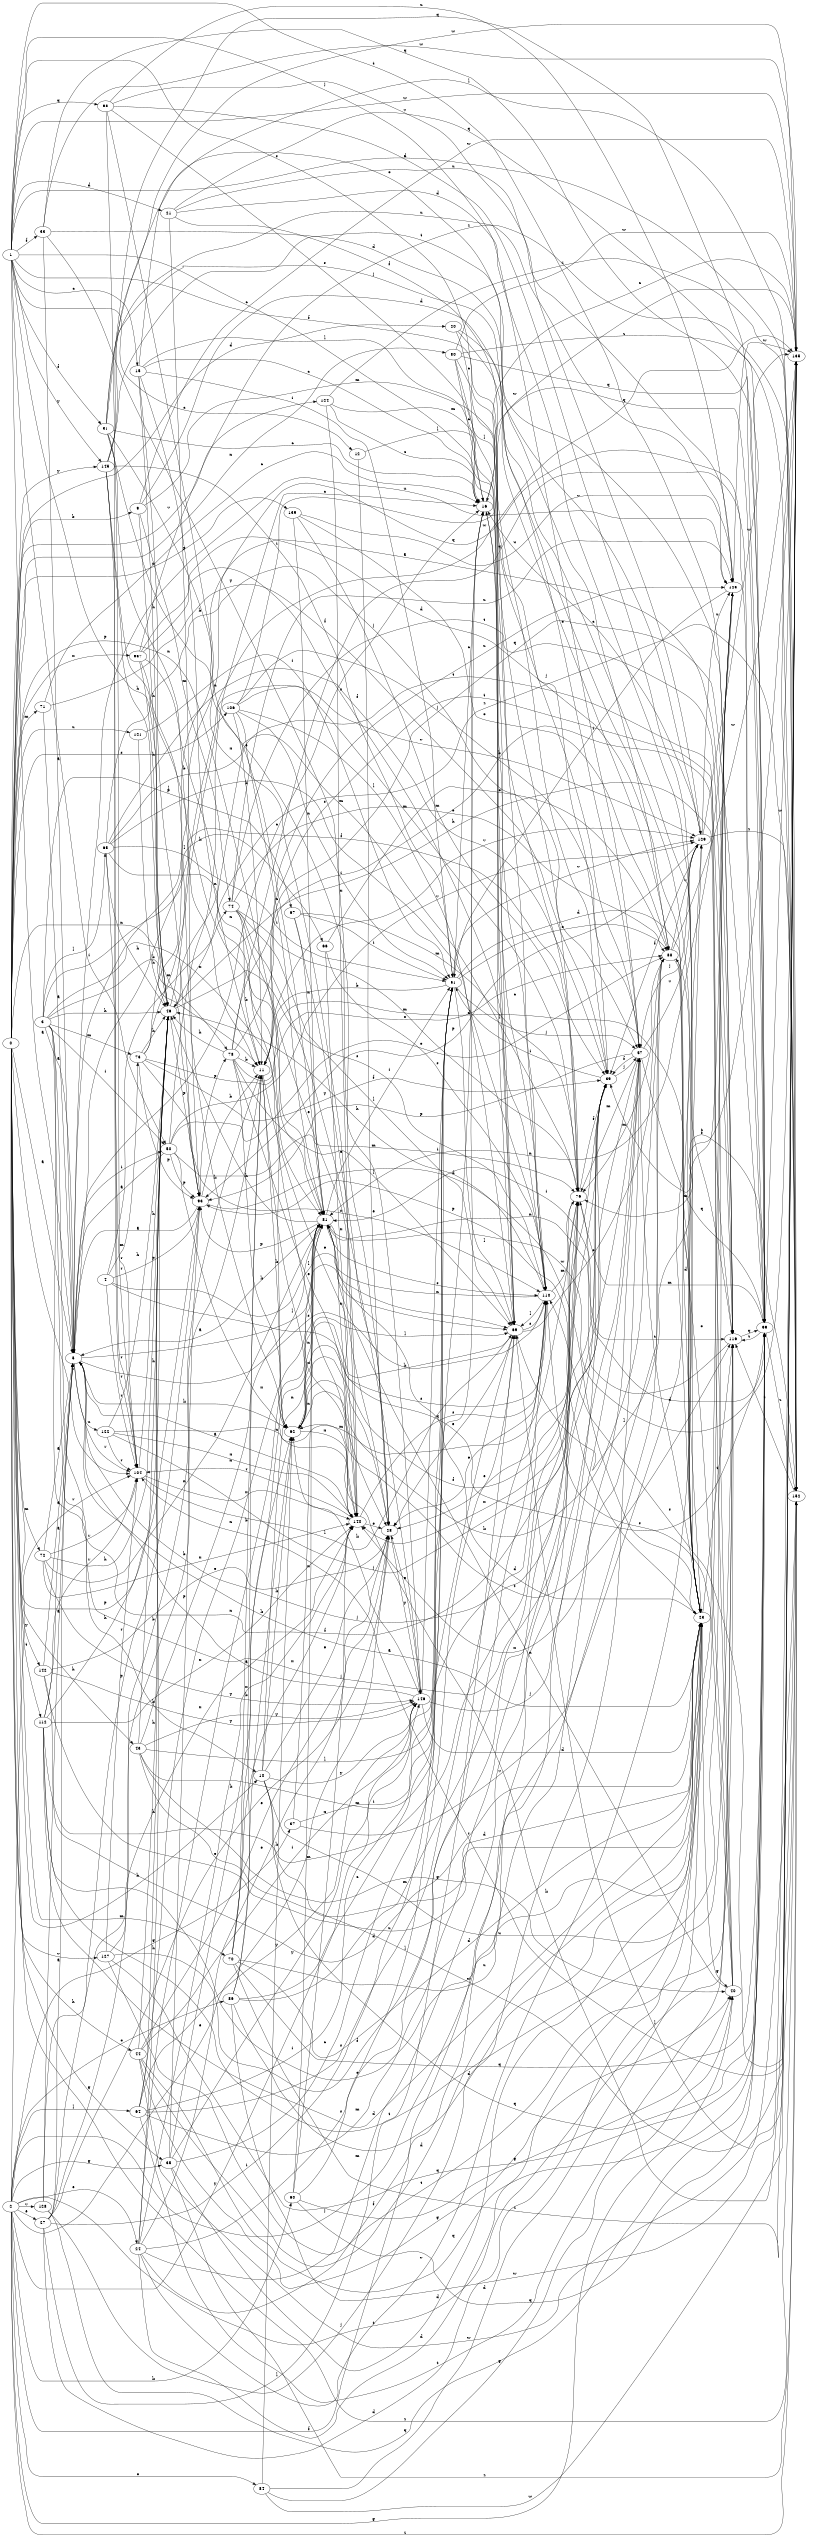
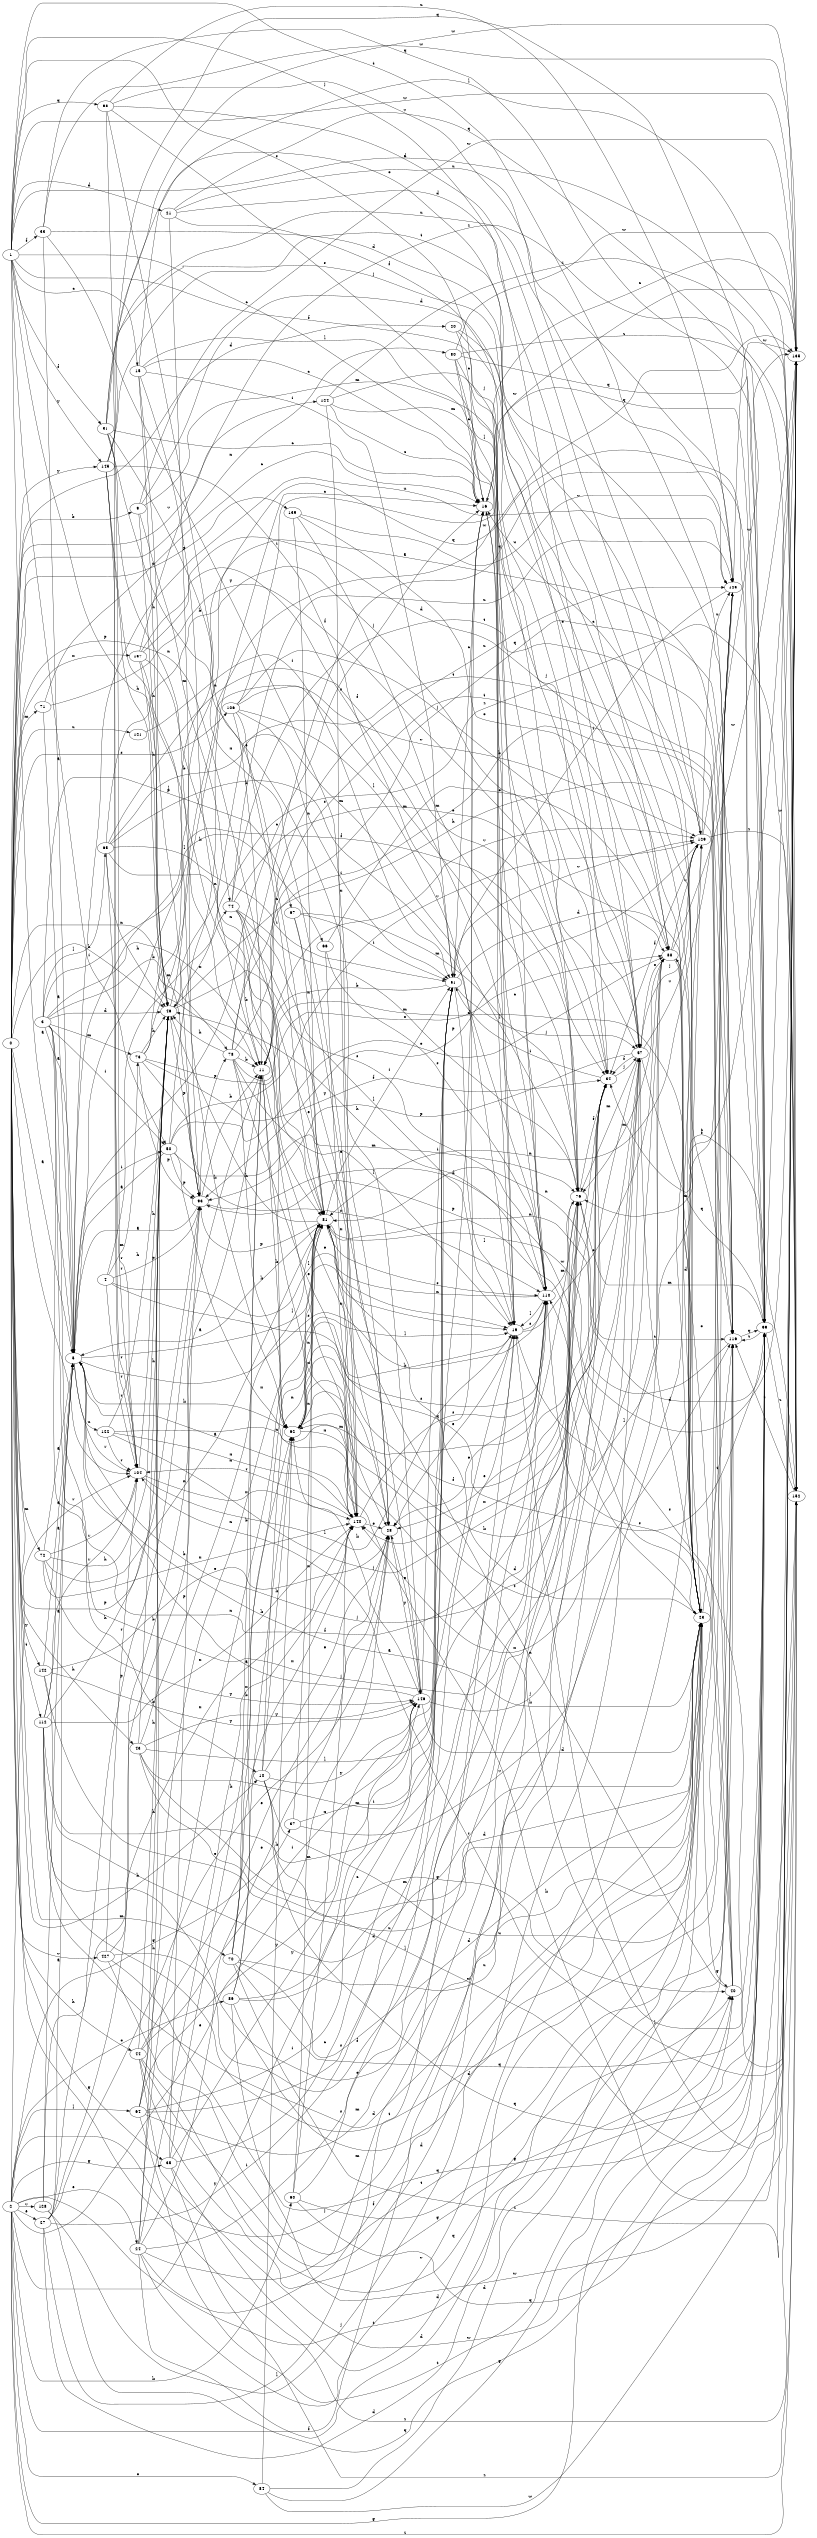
node "12": removed
edge "124" -> "57": added, label "j"
node "937": label "937" -> "137"
edge "121" -> "46": now "0" -> "46"
edge "51" -> "88": now "57" -> "88"
edge "3" -> "46": label "h" -> "d"
node "39": label "39" -> "34"
edge "99" -> "81": label "i" -> "n"
node "69": label "69" -> "19"
node "127": label "127" -> "427"
edge "99" -> "62": added, label "k"
